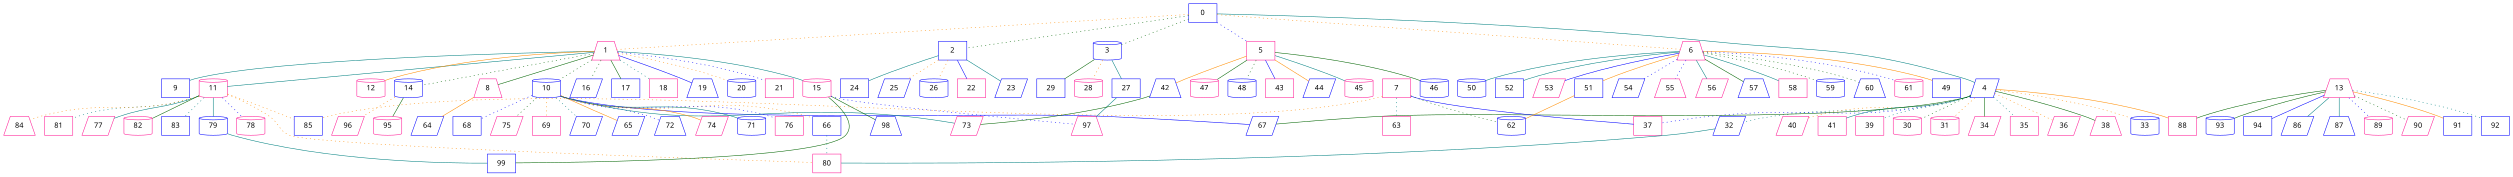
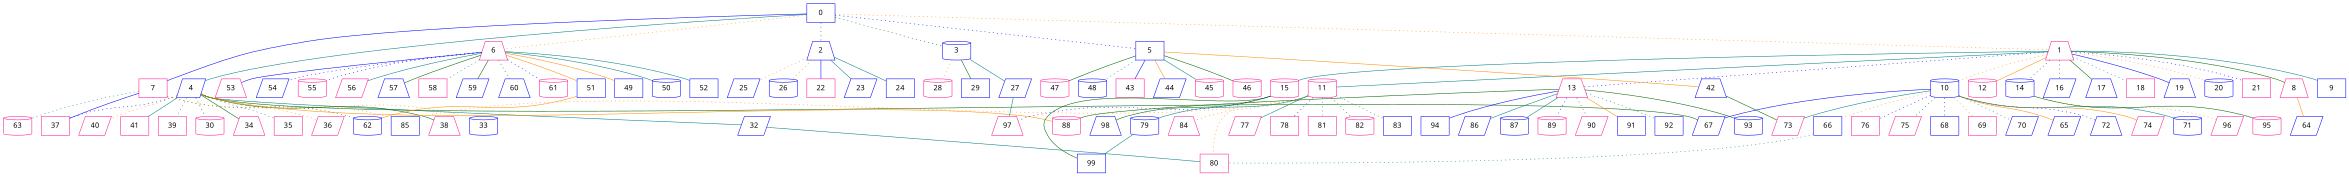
edge "0" -- "7": added
node "2": shape box -> trapezium
node "5": color deeppink -> blue
edge "6" -- "59": style dotted -> solid
edge "6" -- "58": style solid -> dotted
edge "1" -- "13": added
edge "1" -- "10": color darkgreen -> darkorange
edge "5" -- "48": color darkgreen -> teal
node "17": shape box -> trapezium
node "27": shape box -> parallelogram
node "46": color blue -> deeppink
node "53": shape parallelogram -> trapezium
node "55": shape trapezium -> cylinder
node "59": shape cylinder -> parallelogram
edge "11" -- "82": style solid -> dotted
edge "4" -- "32": style dotted -> solid
node "78": shape cylinder -> box
node "63": shape box -> cylinder
node "31": removed
node "34": shape parallelogram -> trapezium
node "88": shape box -> cylinder
node "87": shape trapezium -> cylinder
